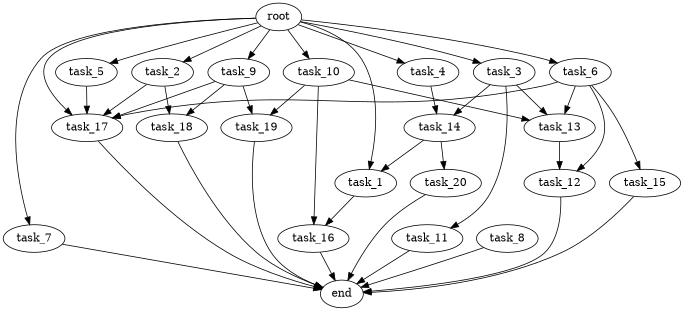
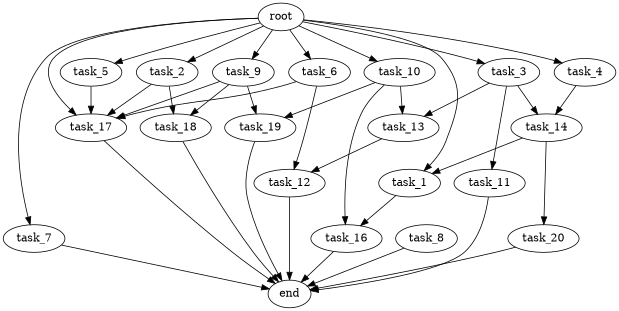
edge "task_6" -> "task_13": removed
node "task_15": removed
